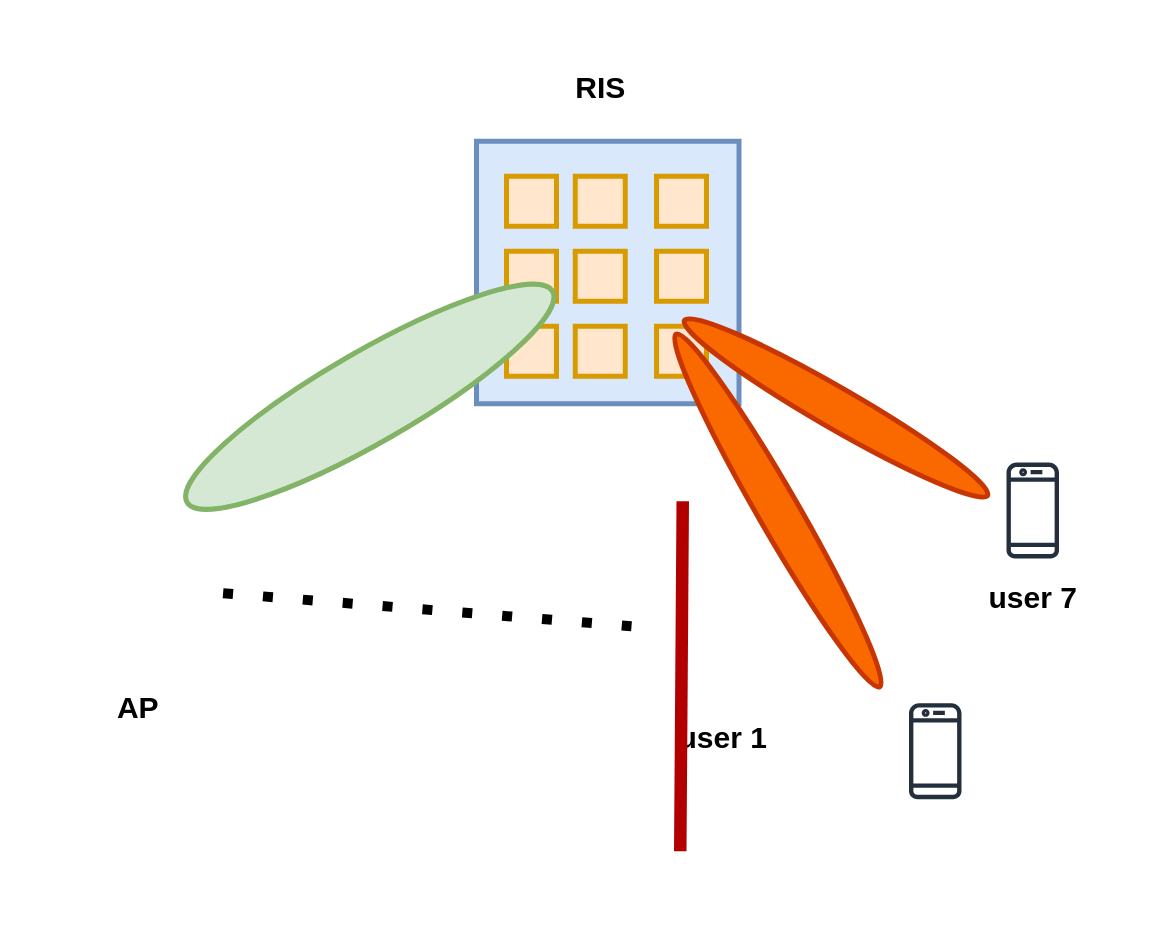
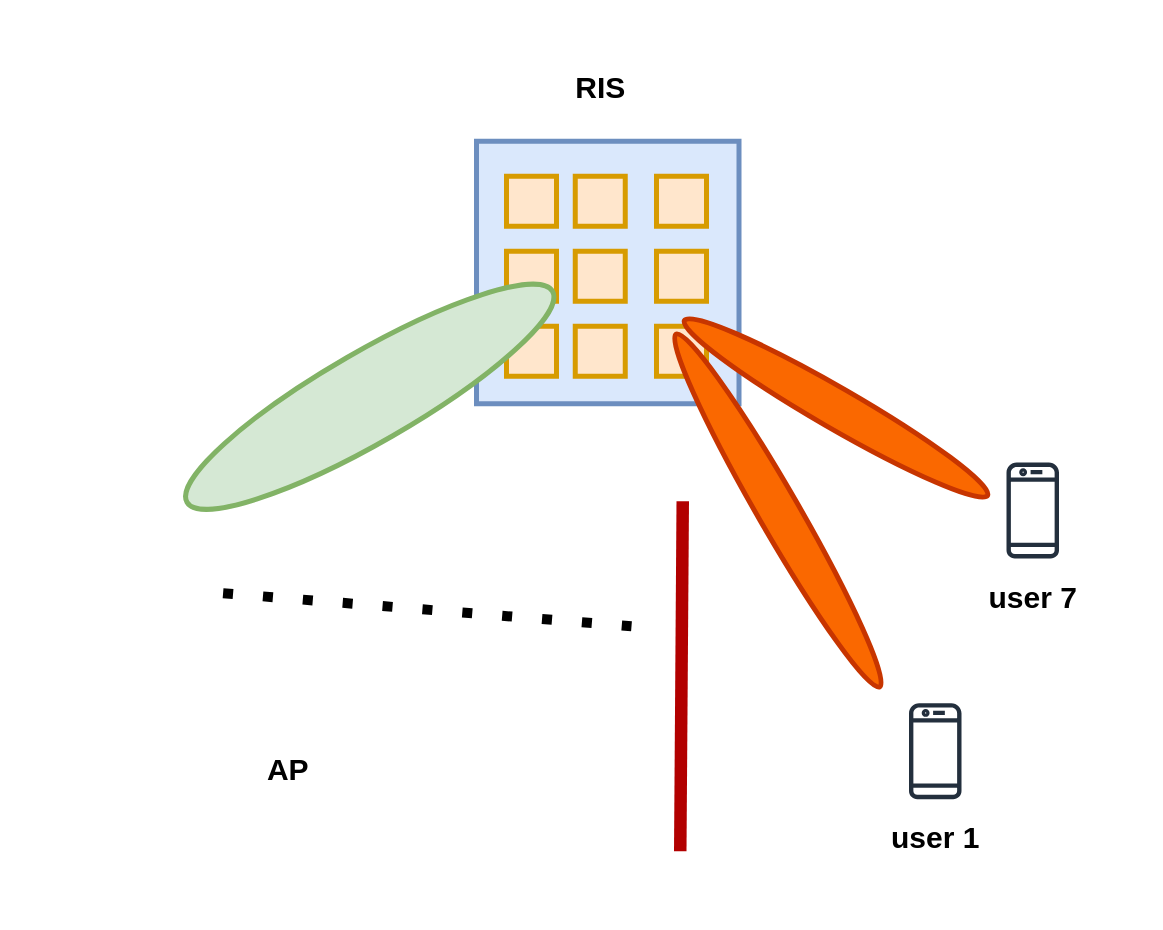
node "AP": moved (138, 709) -> (288, 771)
node "user 1": moved (723, 739) -> (935, 839)
